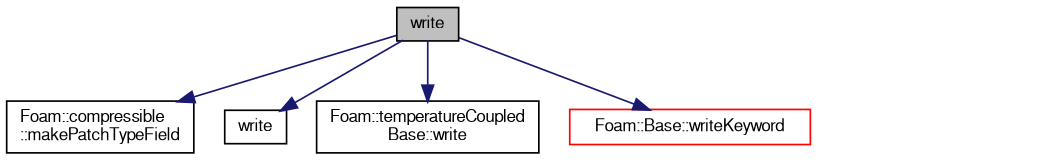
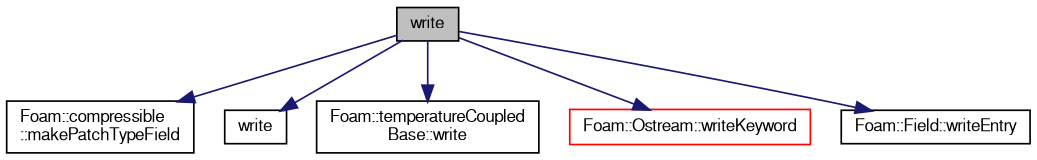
node "Foam::Base::writeKeyword": label "Foam::Base::writeKeyword" -> "Foam::Ostream::writeKeyword"
node "Foam::Field::writeEntry": added
